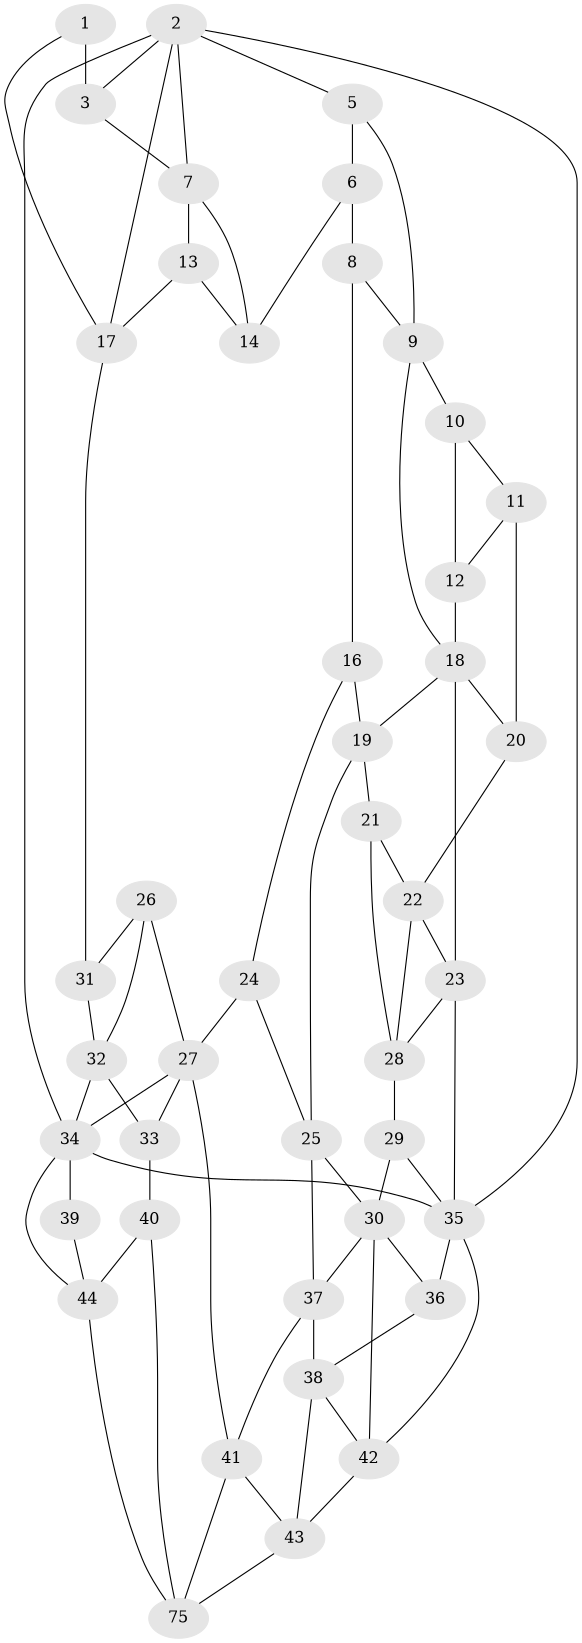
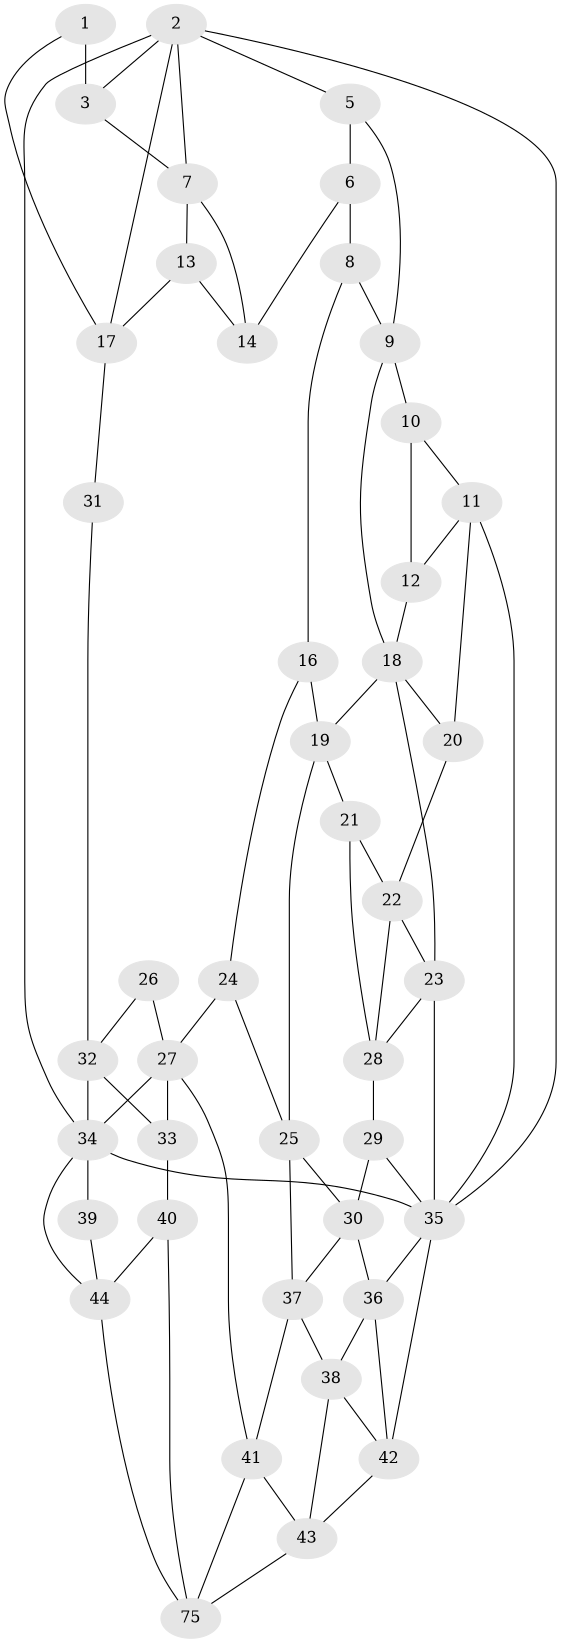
edge "11" -- "35": added
edge "26" -- "31": removed
edge "30" -- "42": now "36" -- "42"
